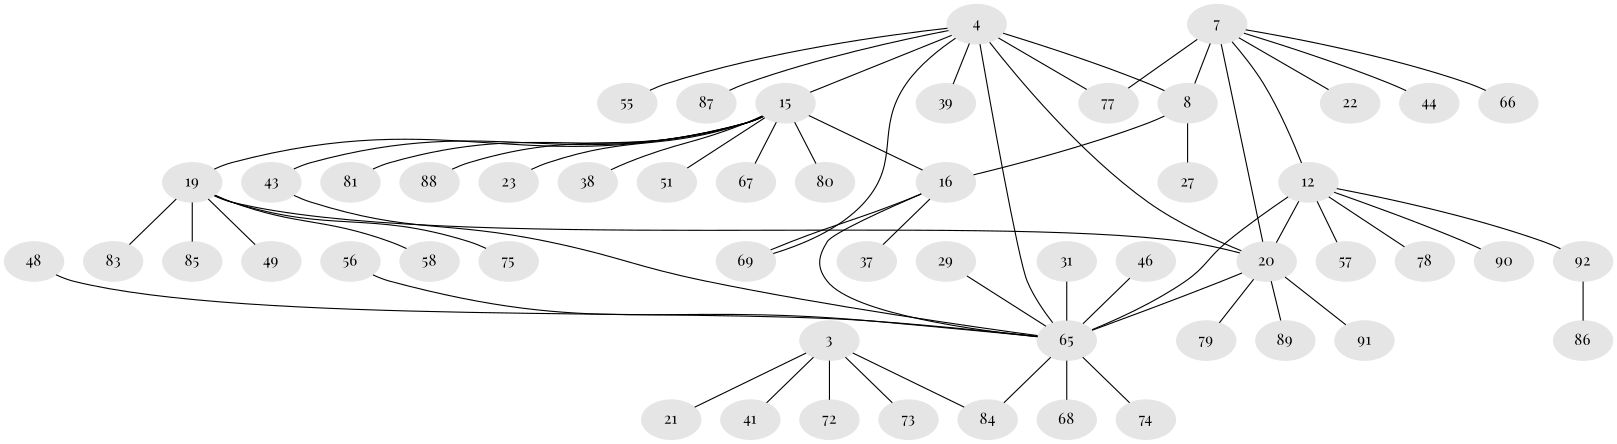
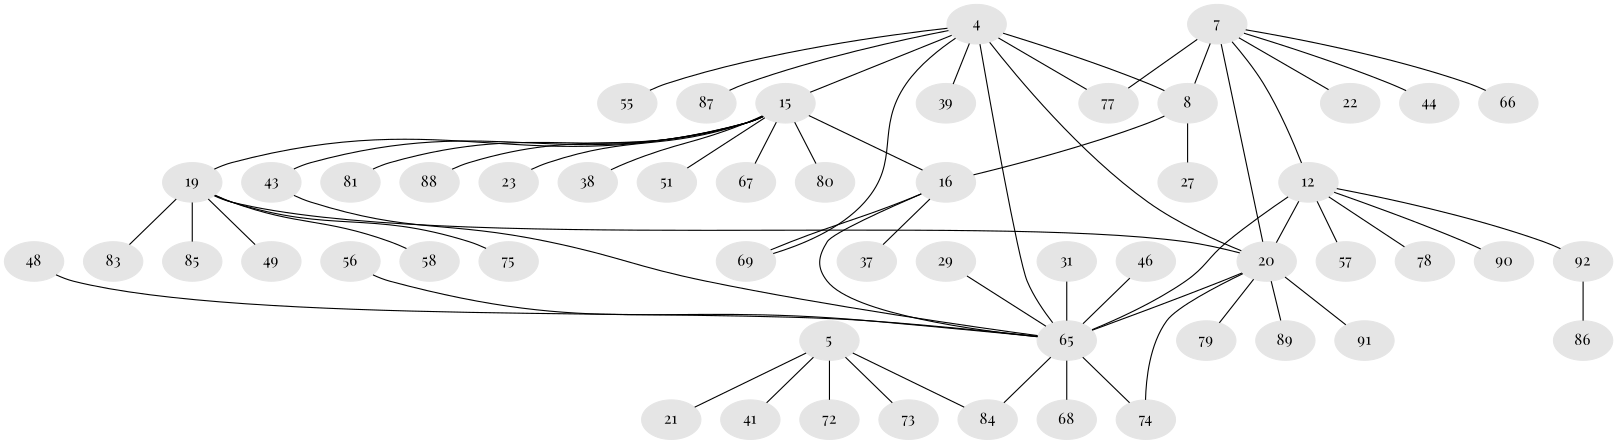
edge "20" -- "74": added
node "3": label "3" -> "5"
